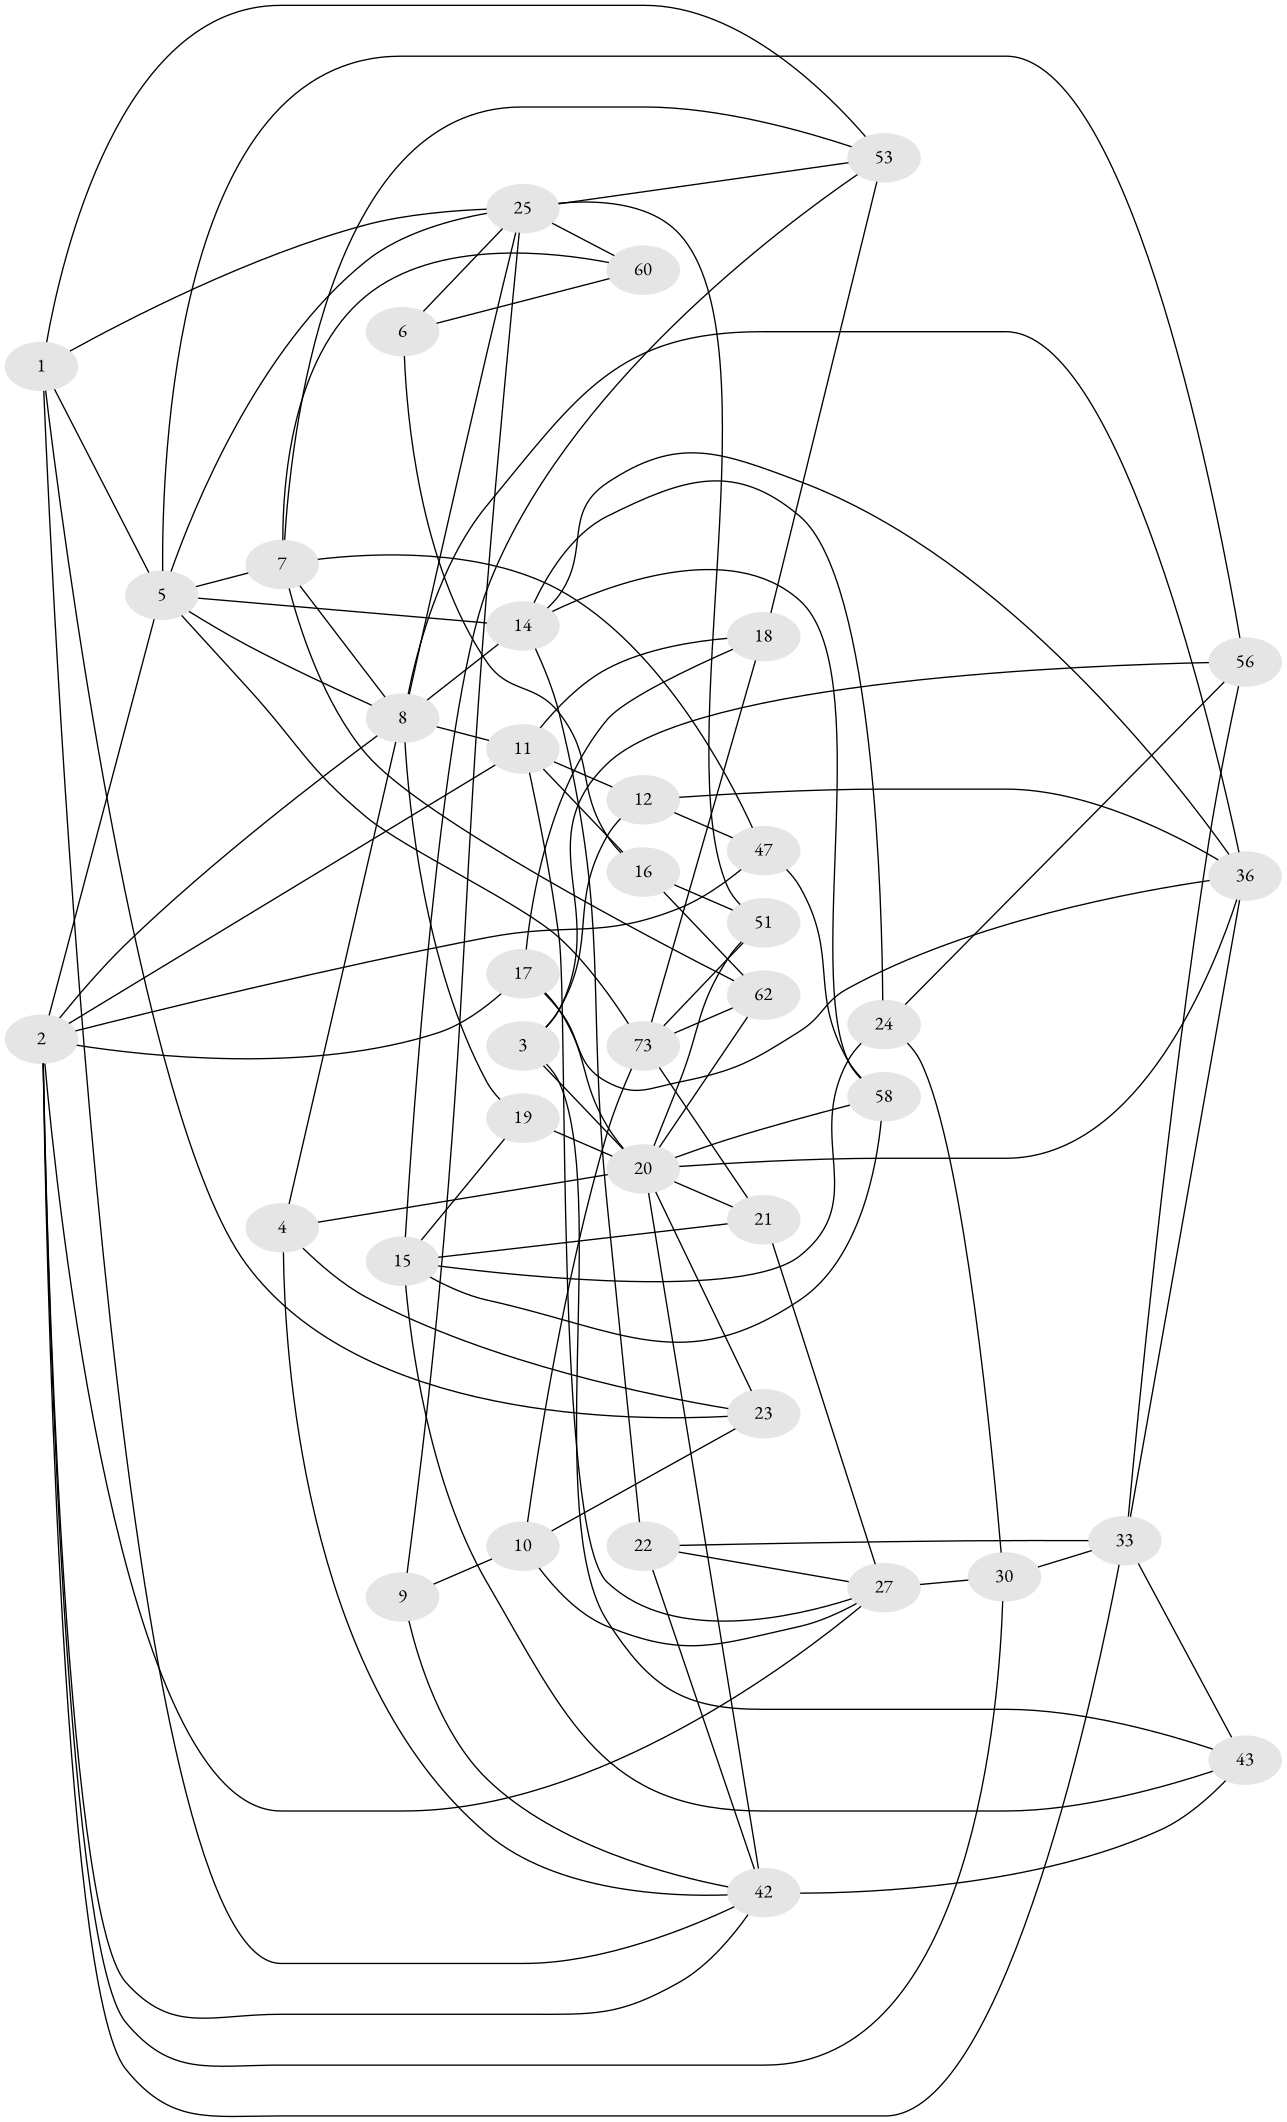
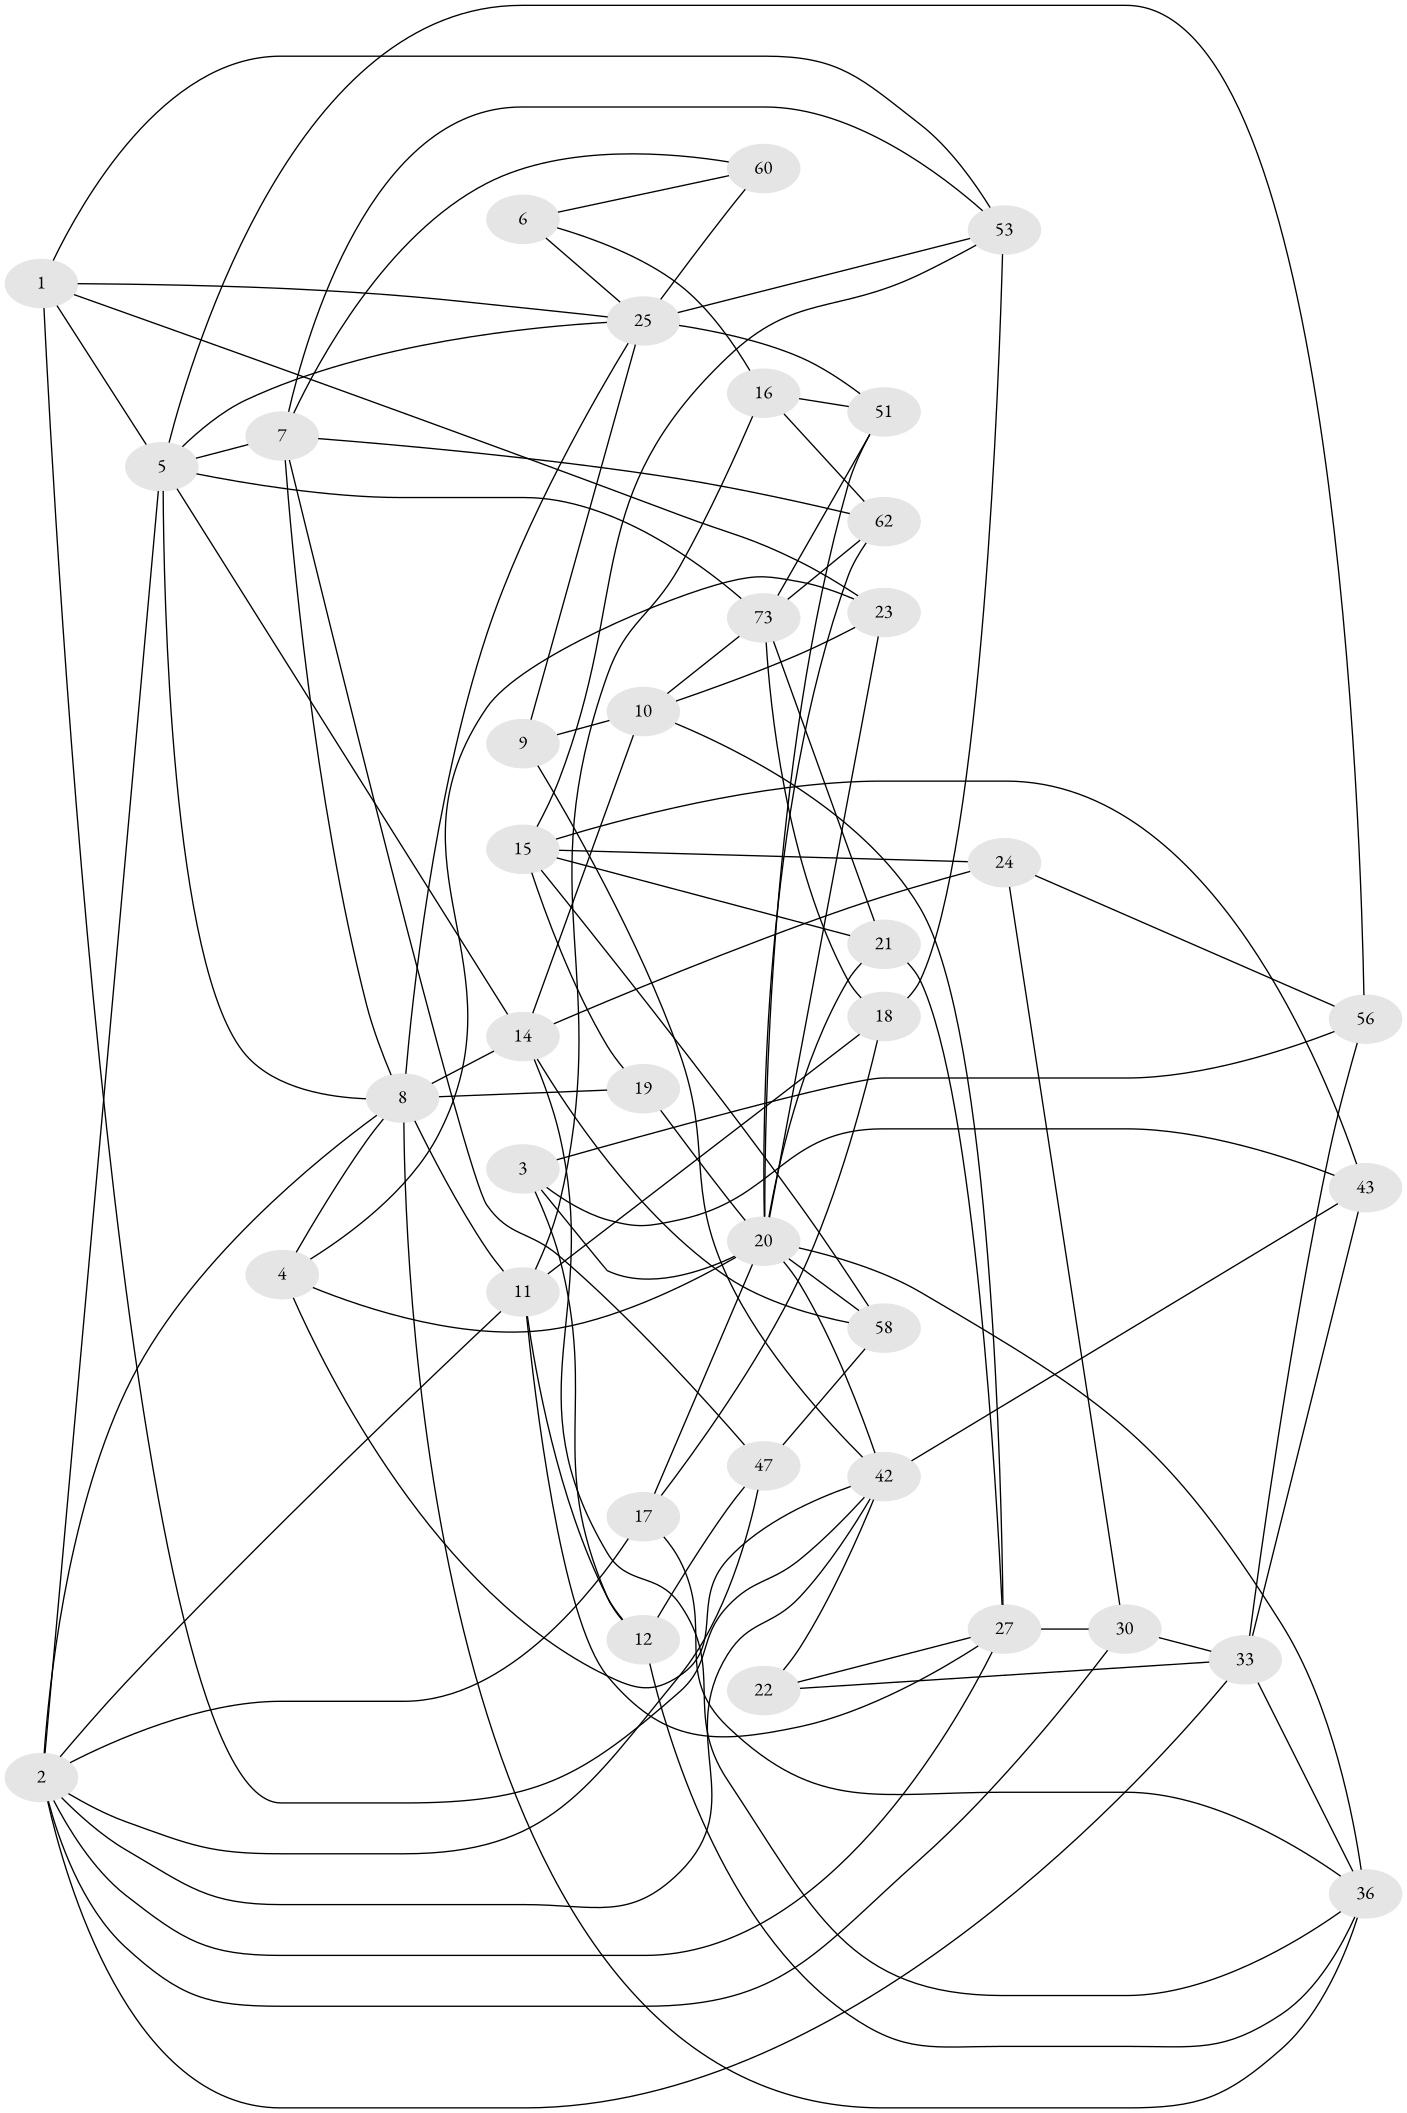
edge "14" -- "22": now "14" -- "10"
